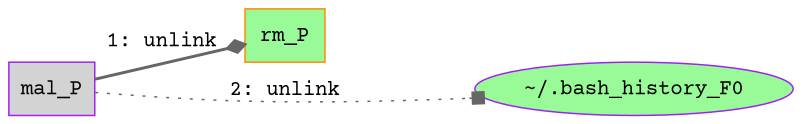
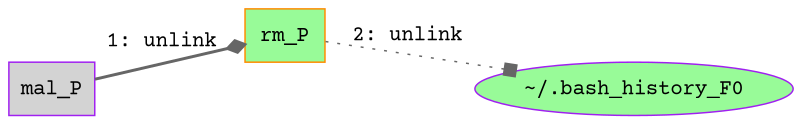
edge "mal_P" -> "~/.bash_history_F0": now "rm_P" -> "~/.bash_history_F0"
